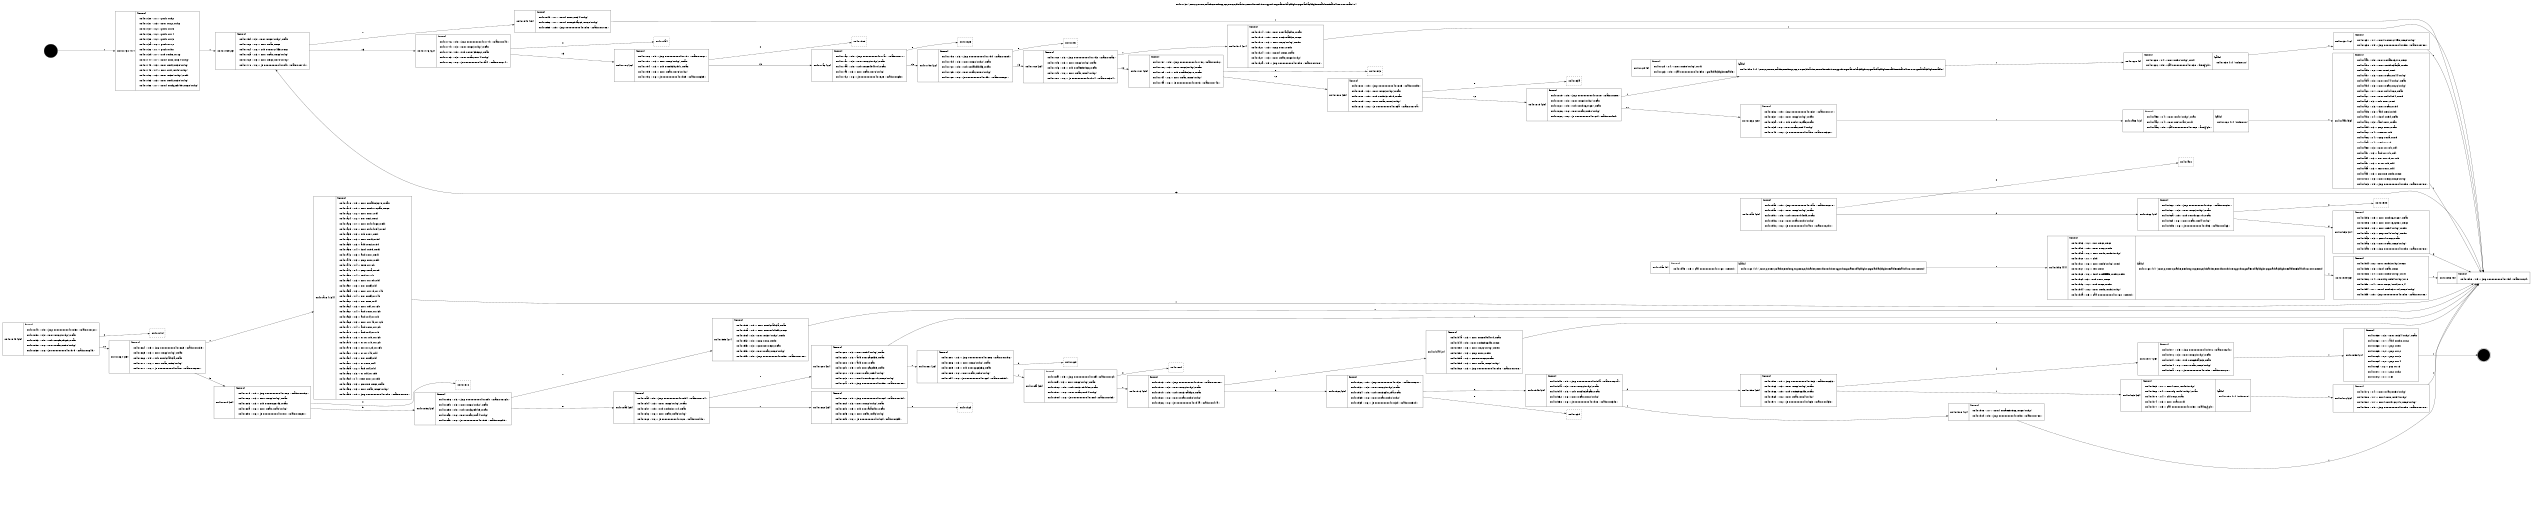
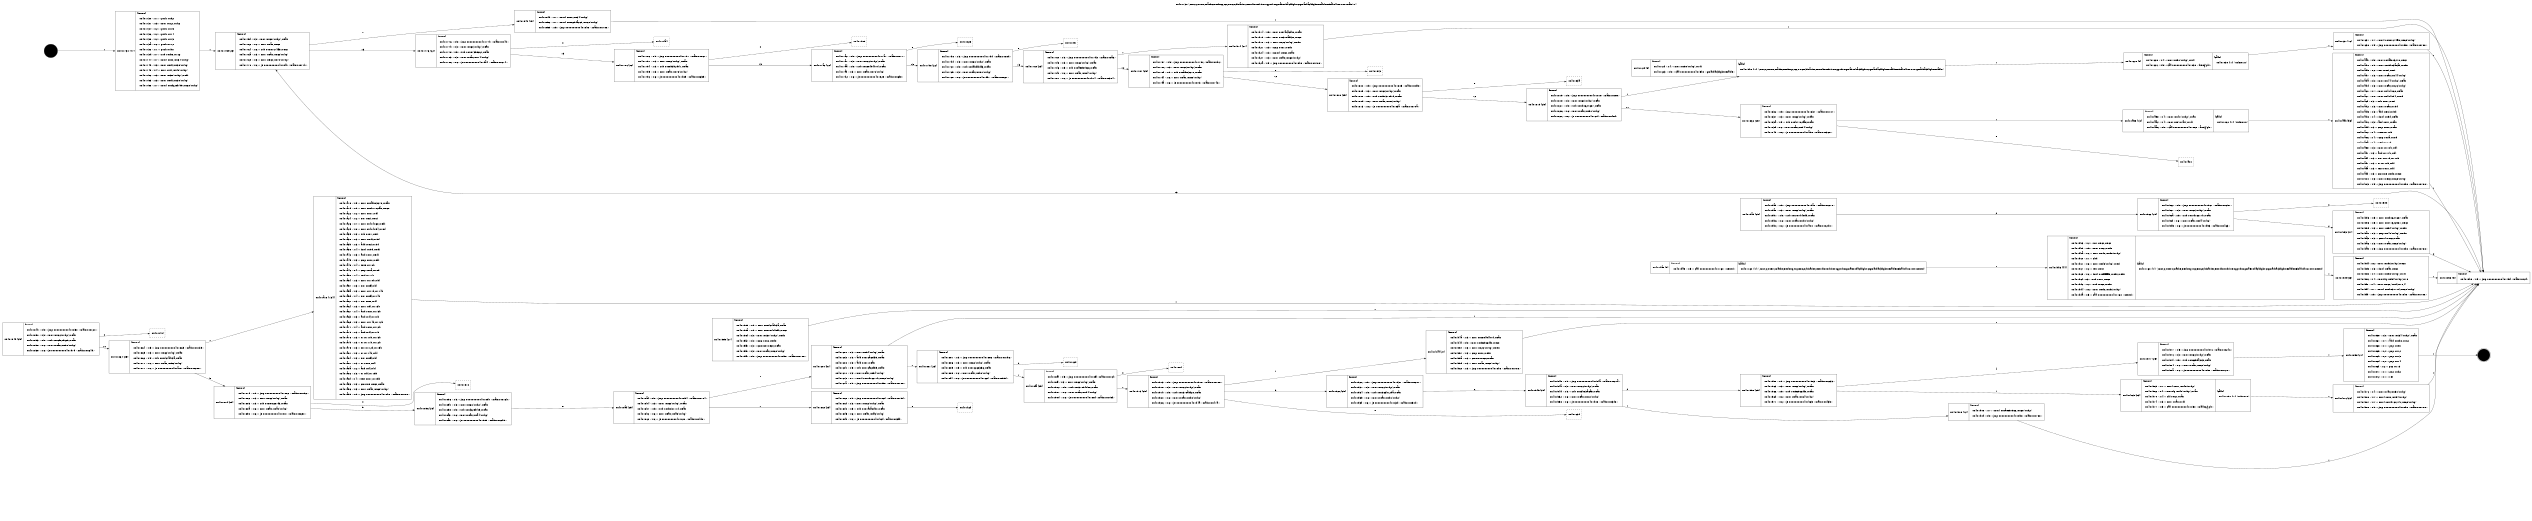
edge "0x4019a9 [25]" -> "0x401a00": now "0x401832 [25]" -> "0x401a00"
edge "0x401896 [25]" -> "0x4019e5 [27]": removed, label "1"
edge "0x40192c [25]" -> "0x401c3d": now "0x401913 [25]" -> "0x401c3d"
